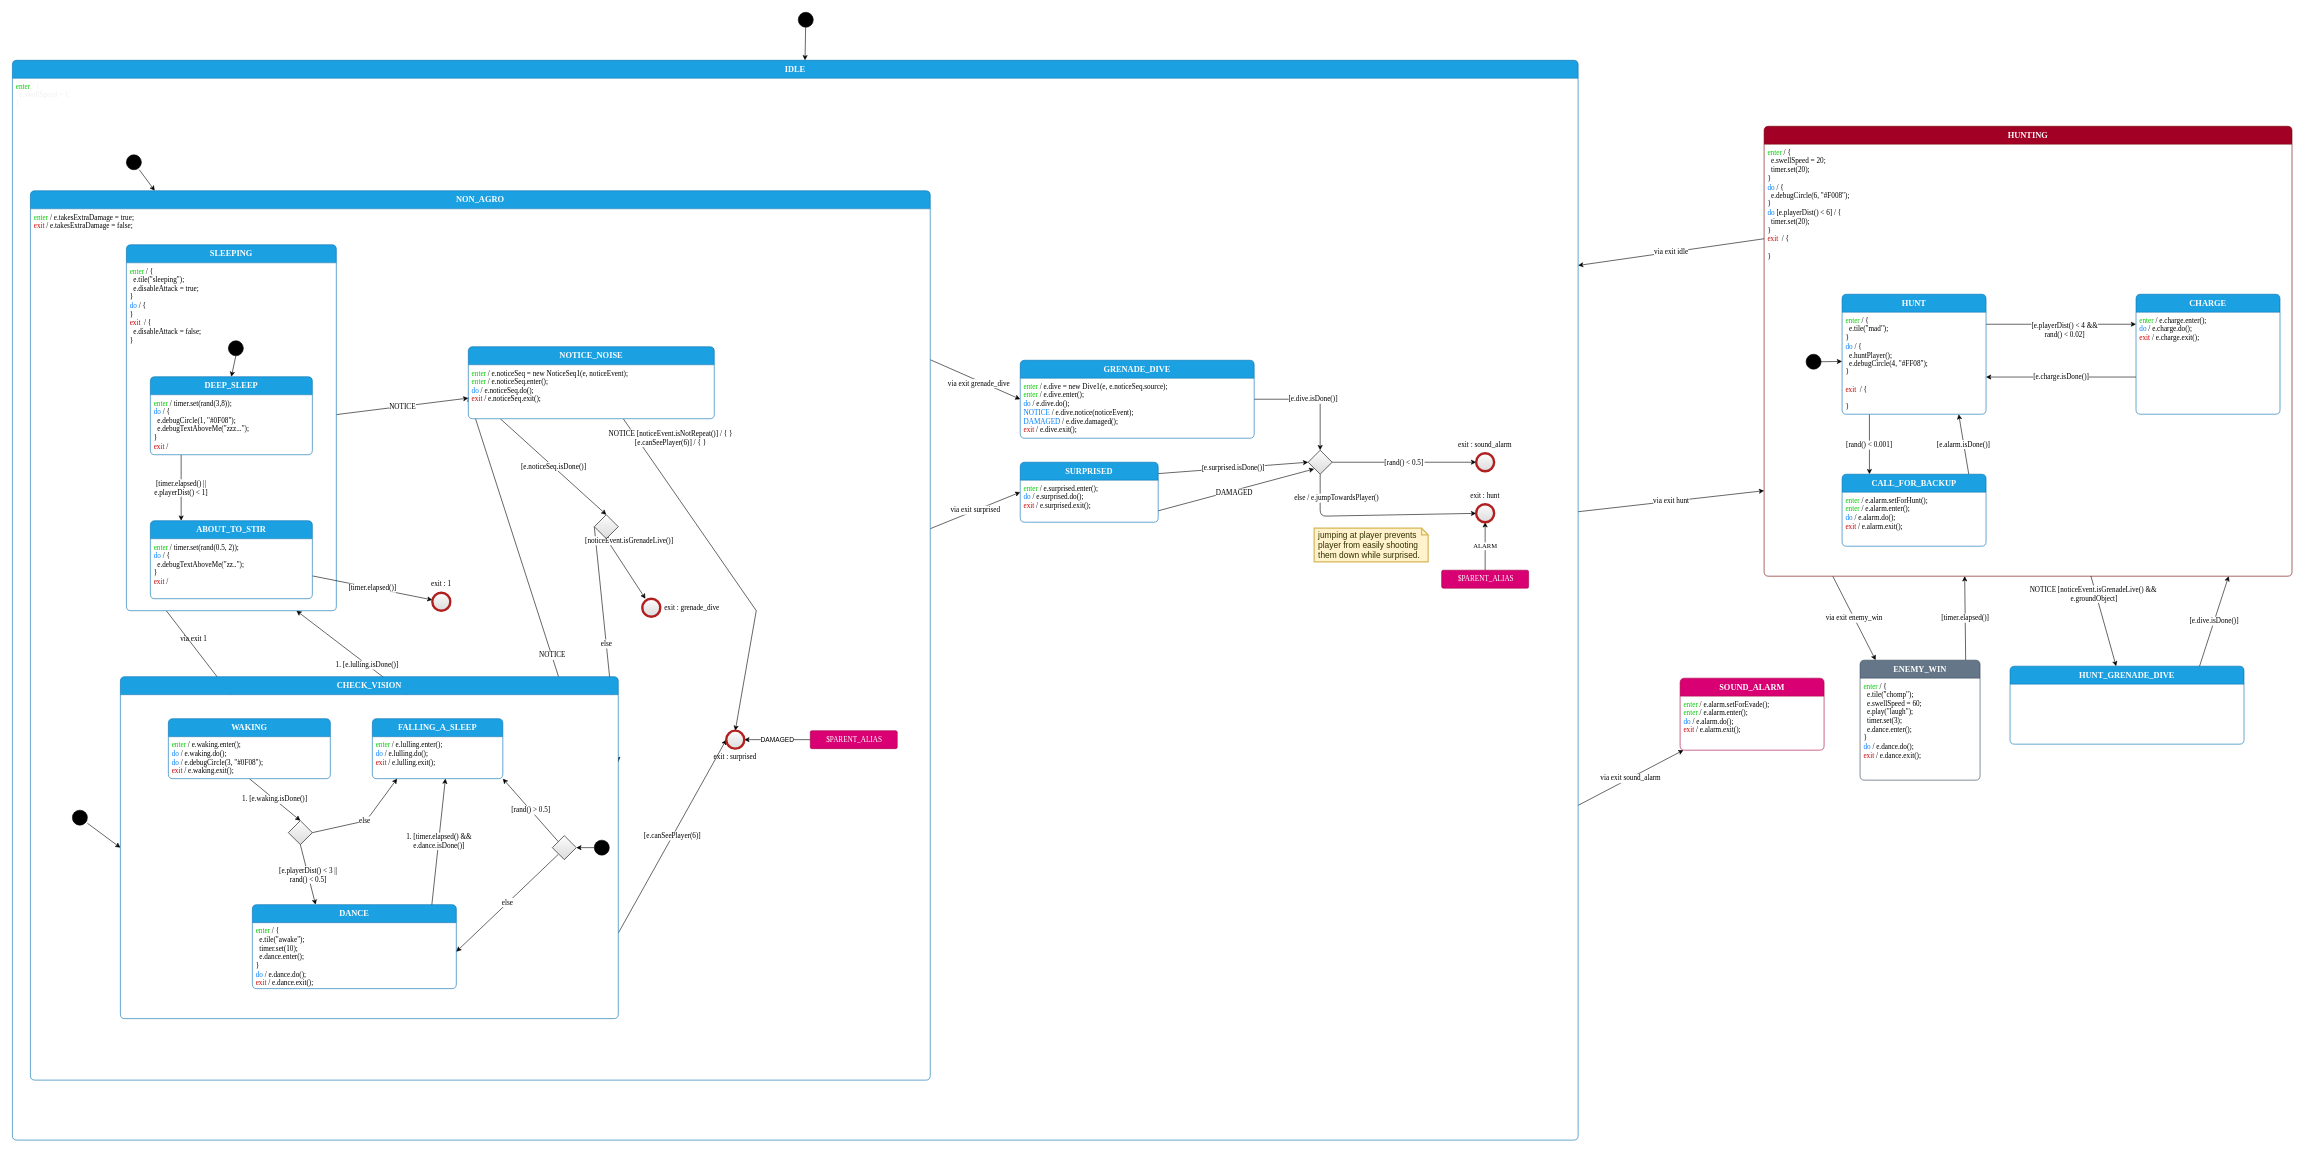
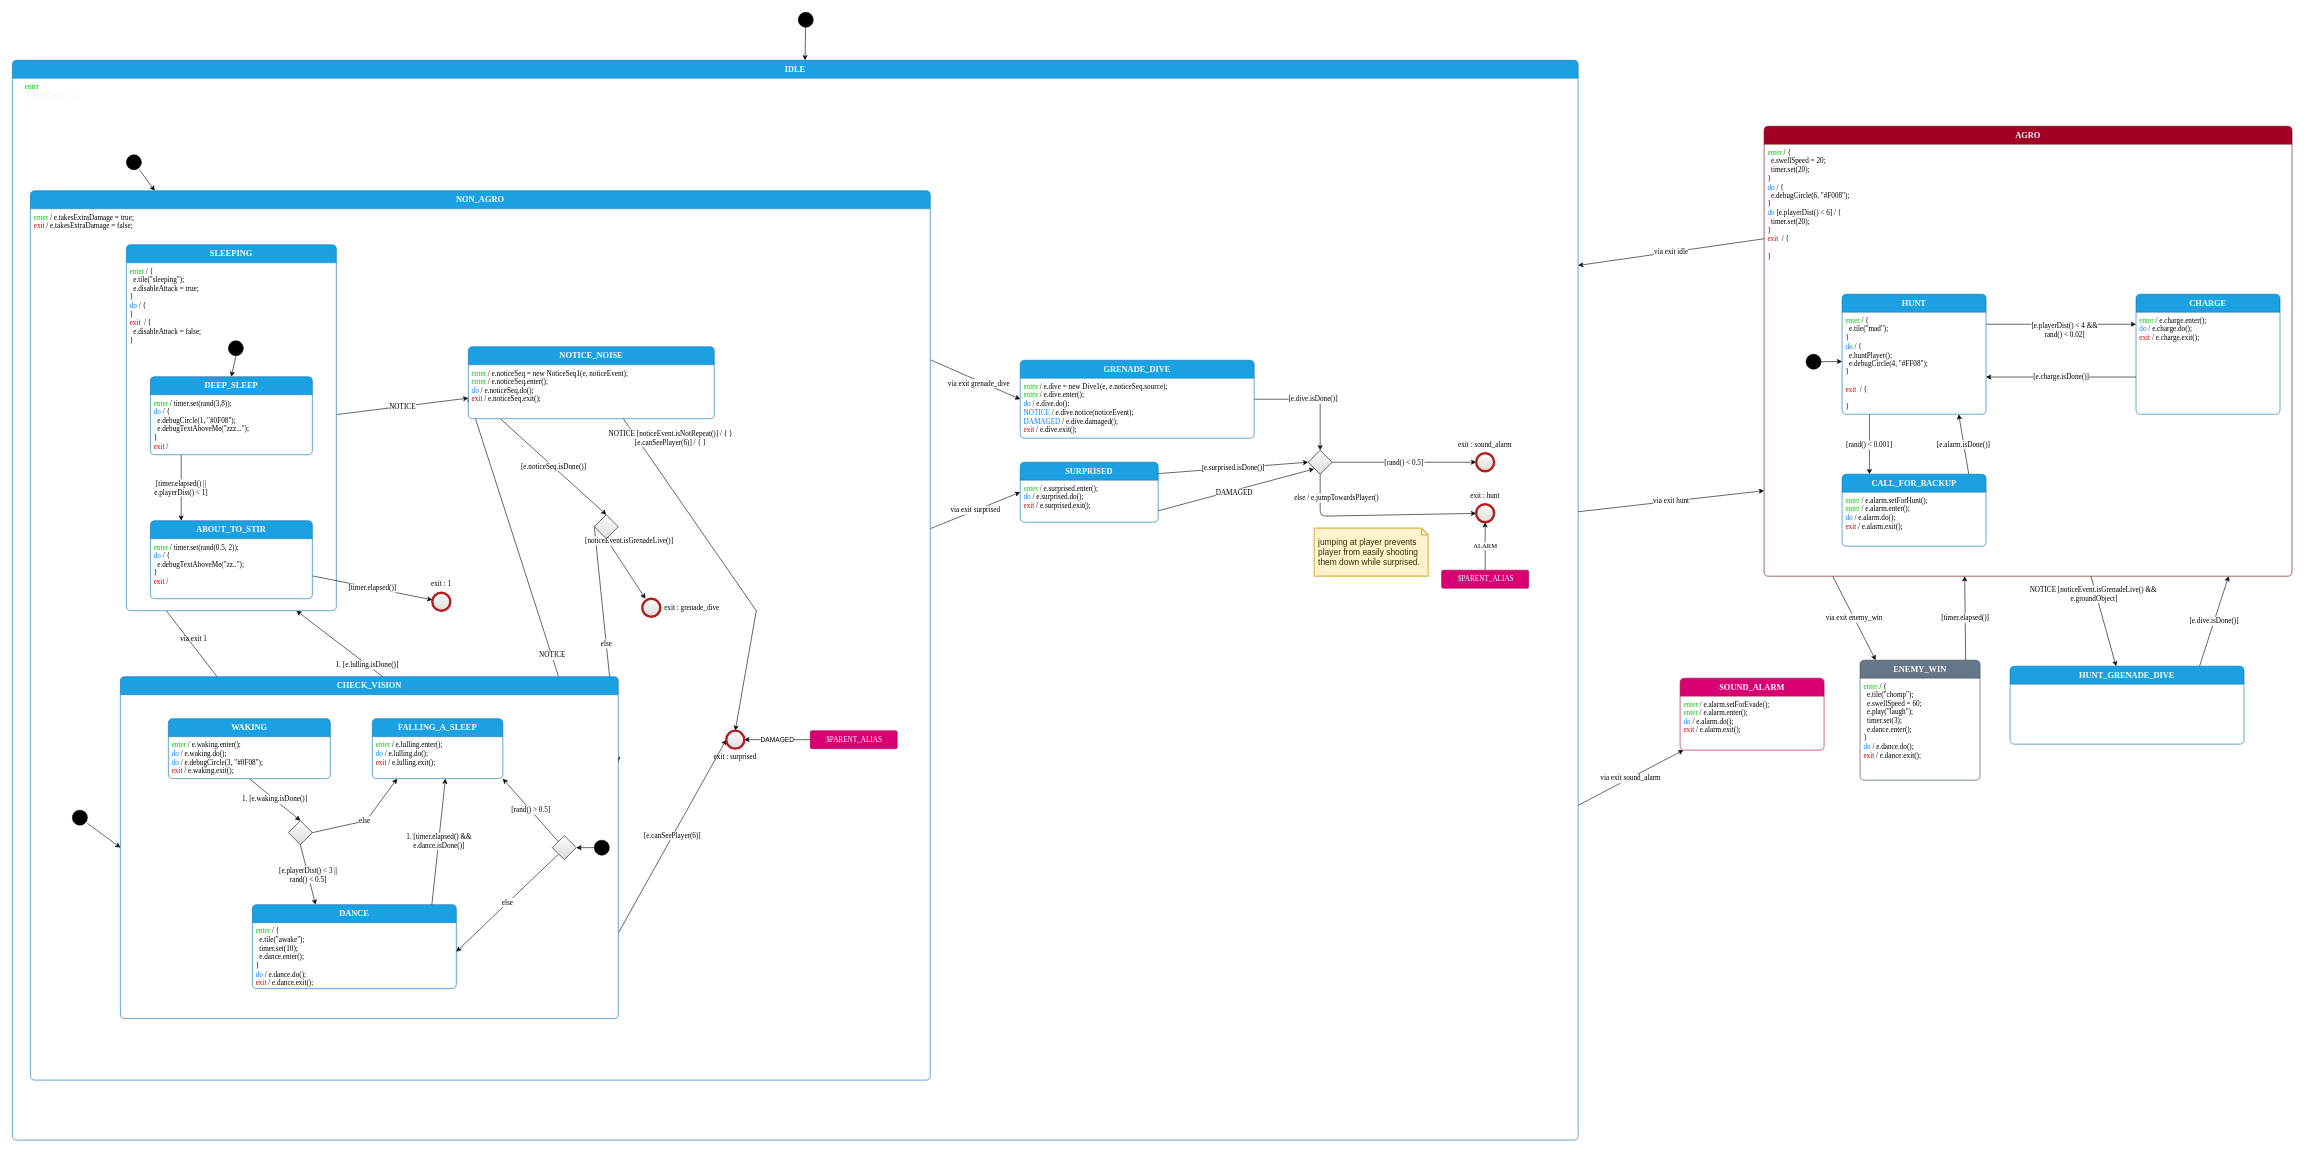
node "enter / { e.swellSpeed = 1;}": moved (60, 96) -> (69, 96)
node "HUNTING": label "HUNTING" -> "AGRO"
node "jumping at player prevents player from easily shooting them down while surprised.": size 114x34 -> 114x48
